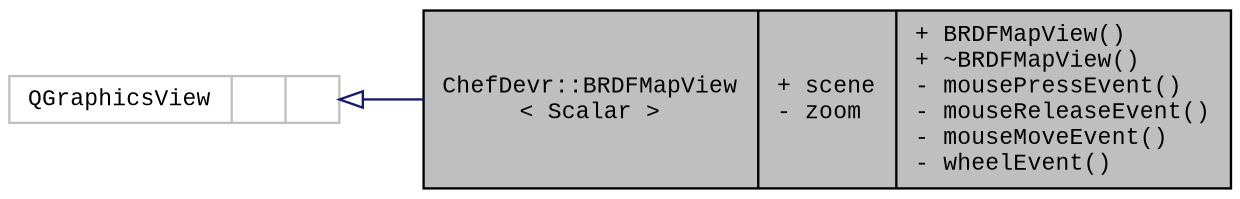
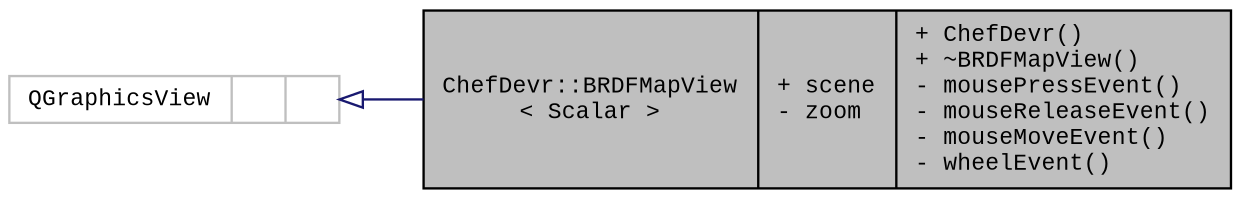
node "ChefDevr::BRDFMapView": text "+ BRDFMapView()" -> "+ ChefDevr()"
